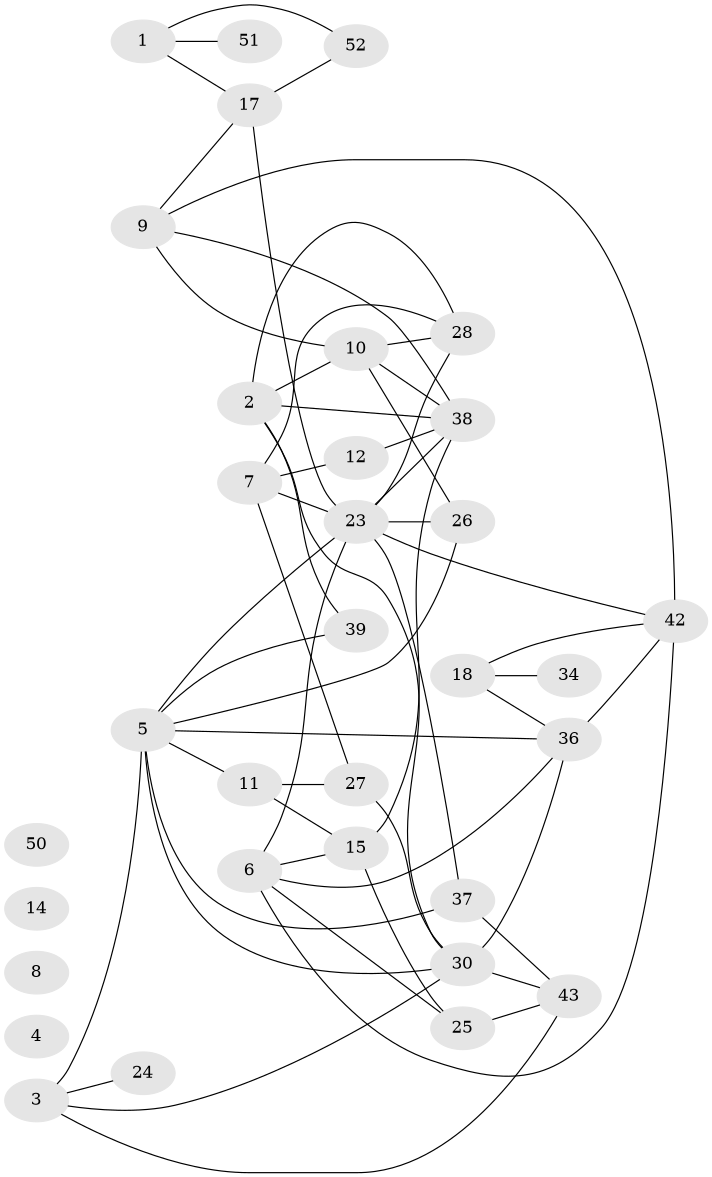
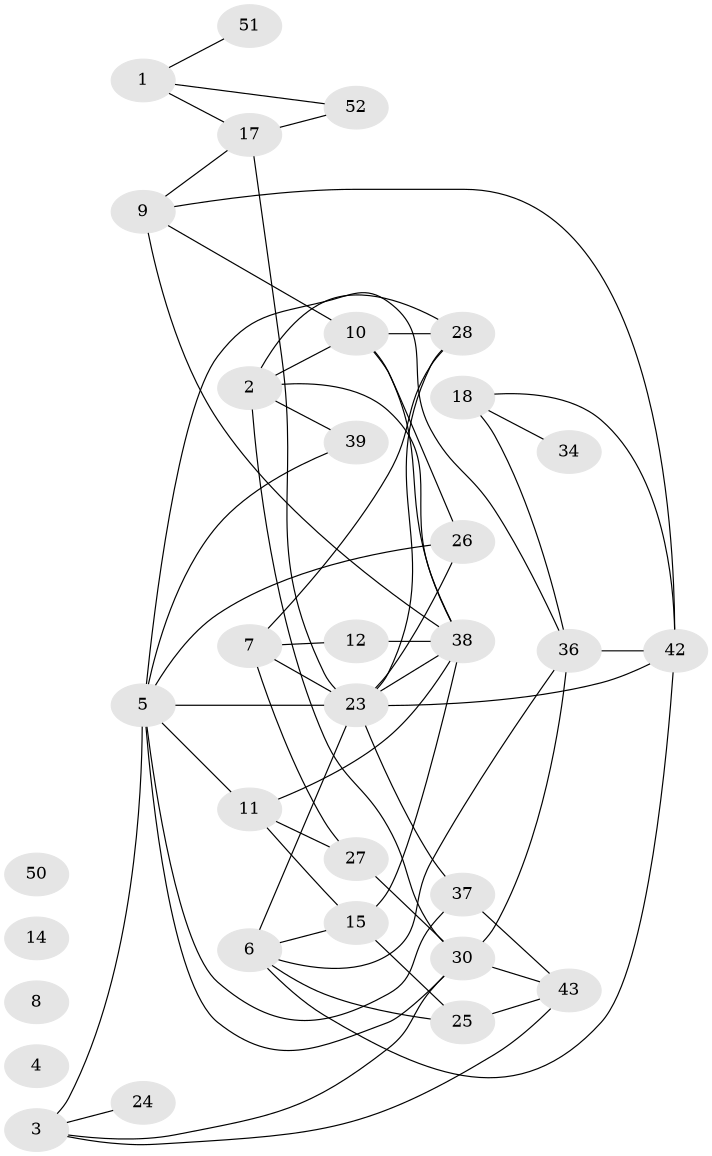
edge "38" -- "11": added
